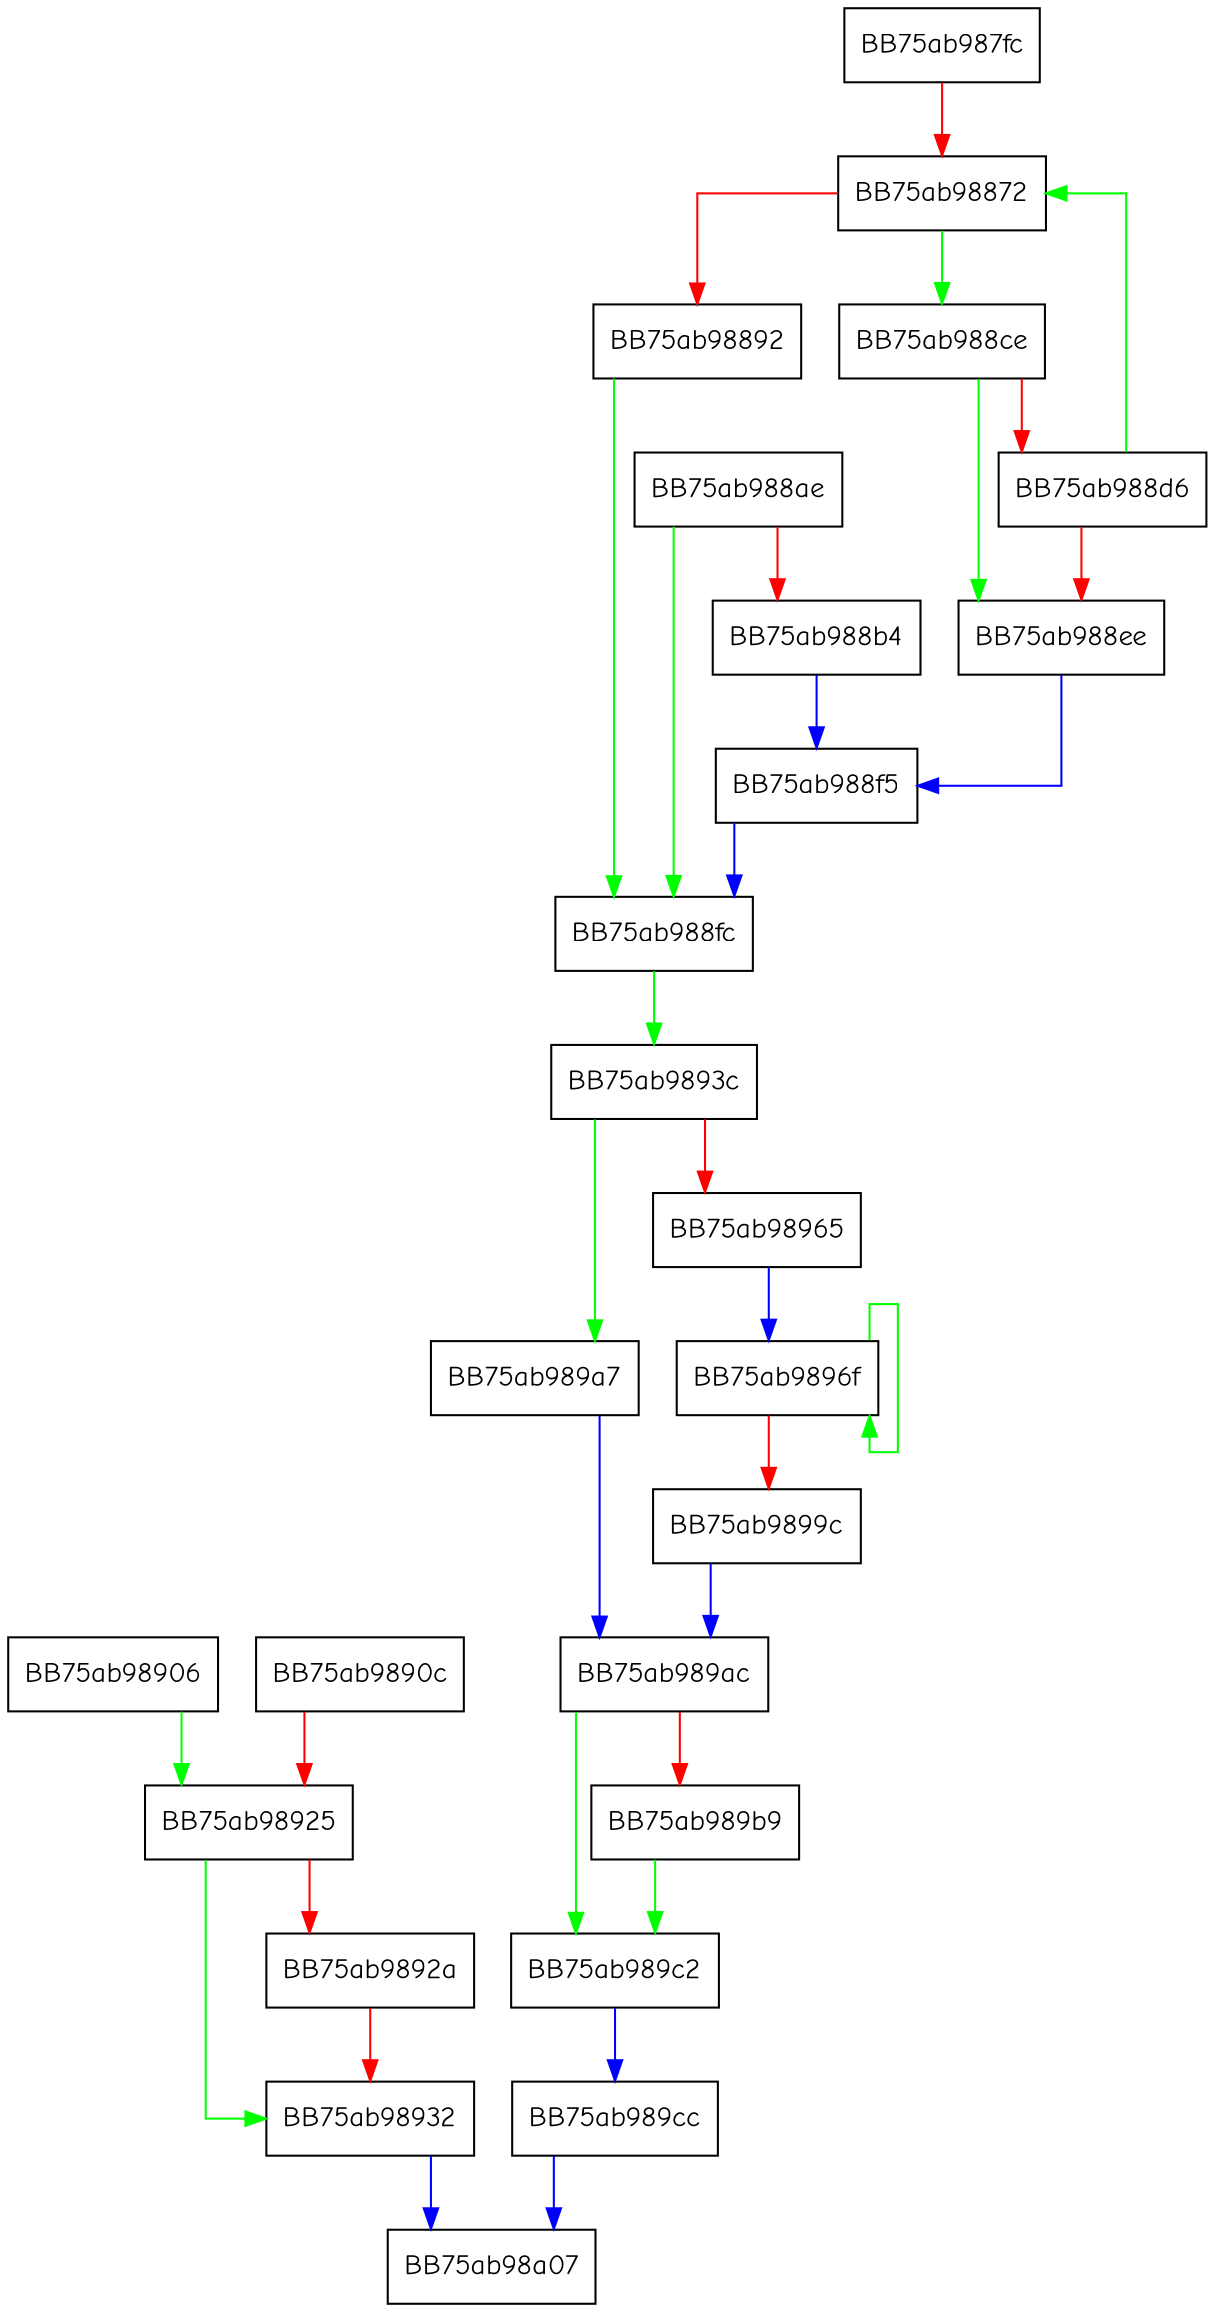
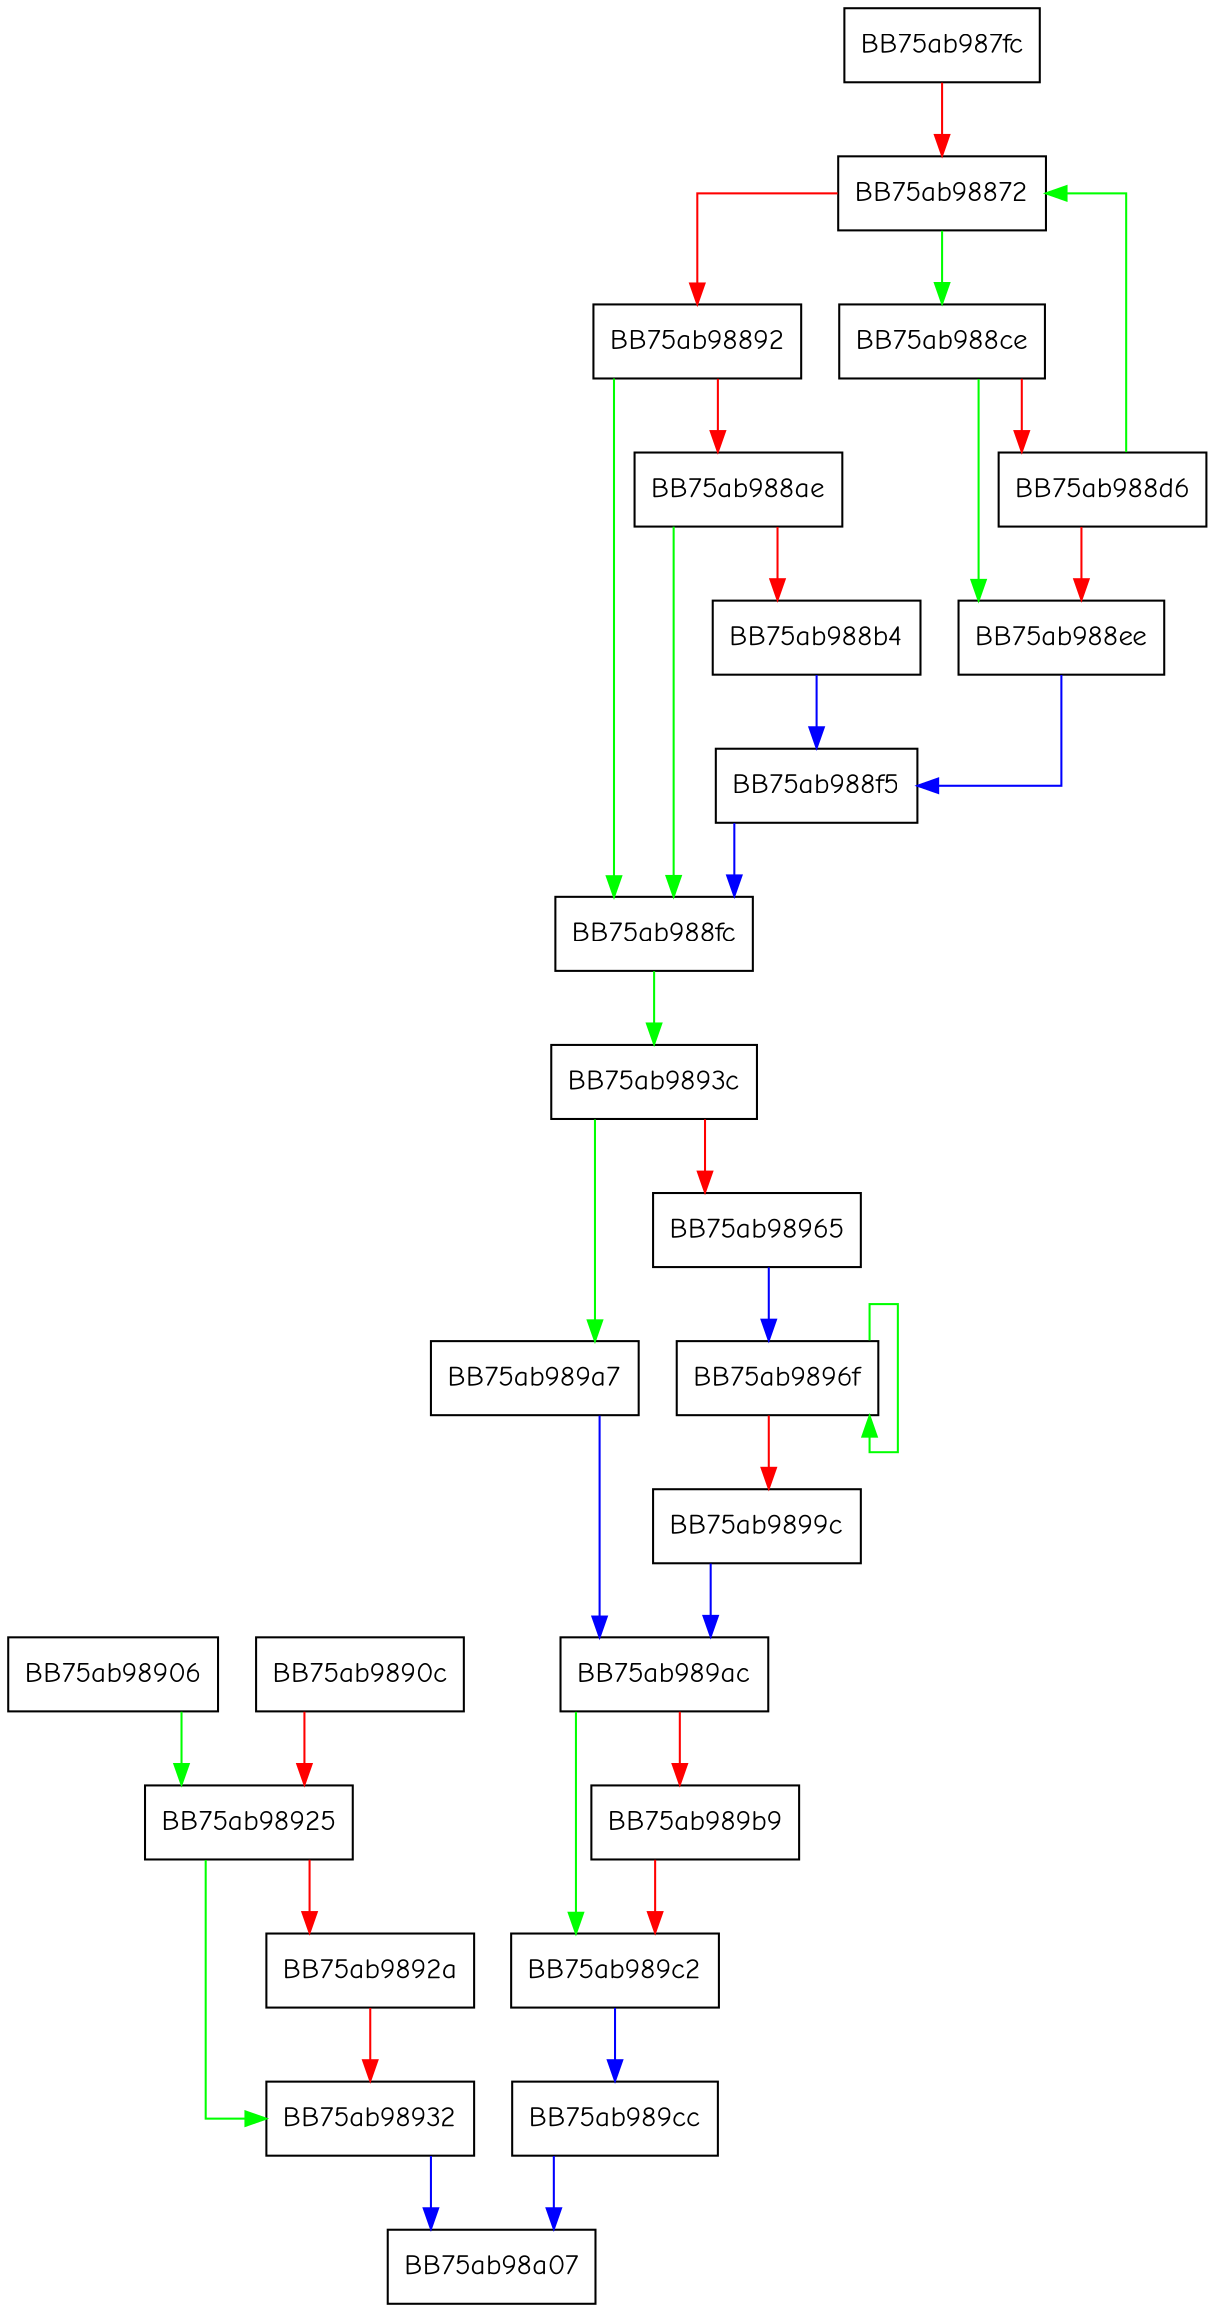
edge "BB75ab98892" -> "BB75ab988ae": added
edge "BB75ab989b9" -> "BB75ab989c2": color green -> red
